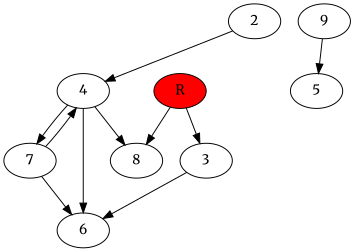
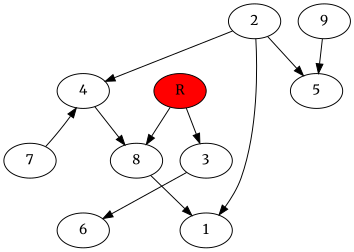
edge "2" -> "5": added
edge "4" -> "7": removed
edge "4" -> "6": removed
edge "7" -> "6": removed
node "1": added
